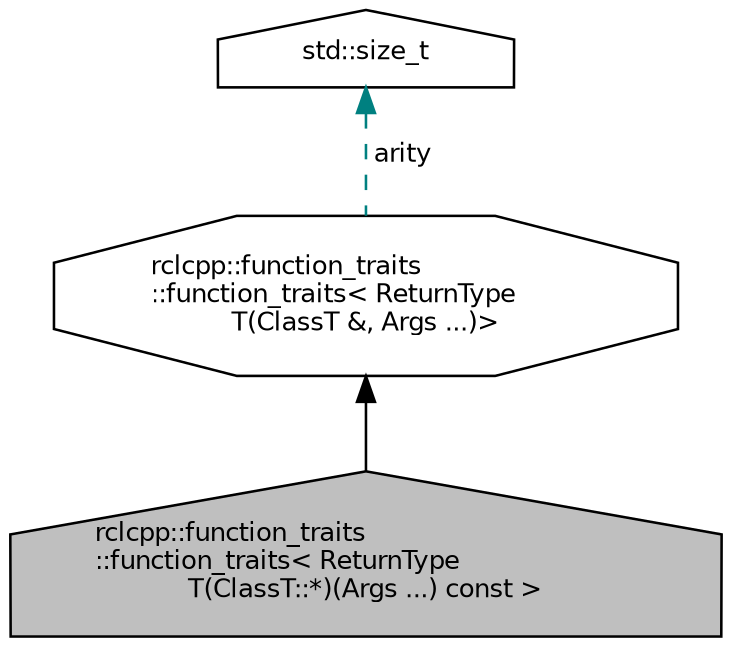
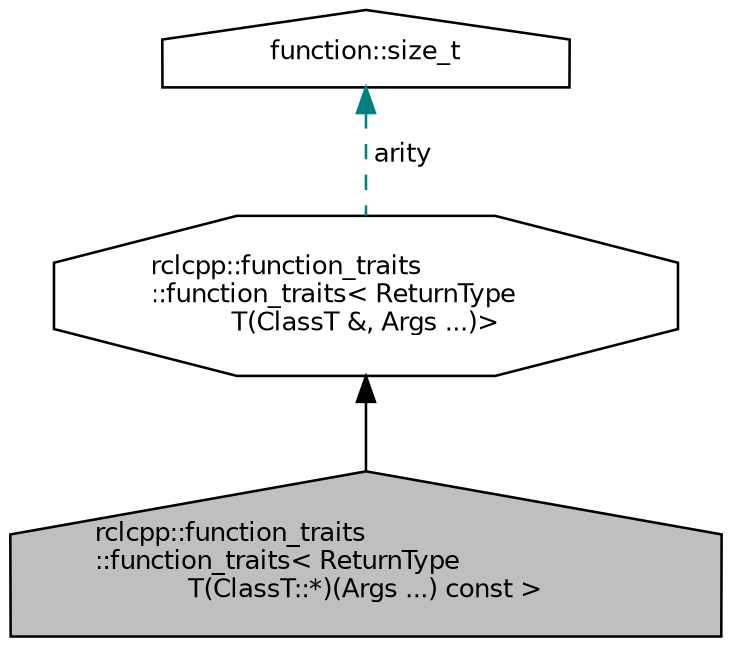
node "std::size_t": label "std::size_t" -> "function::size_t"
